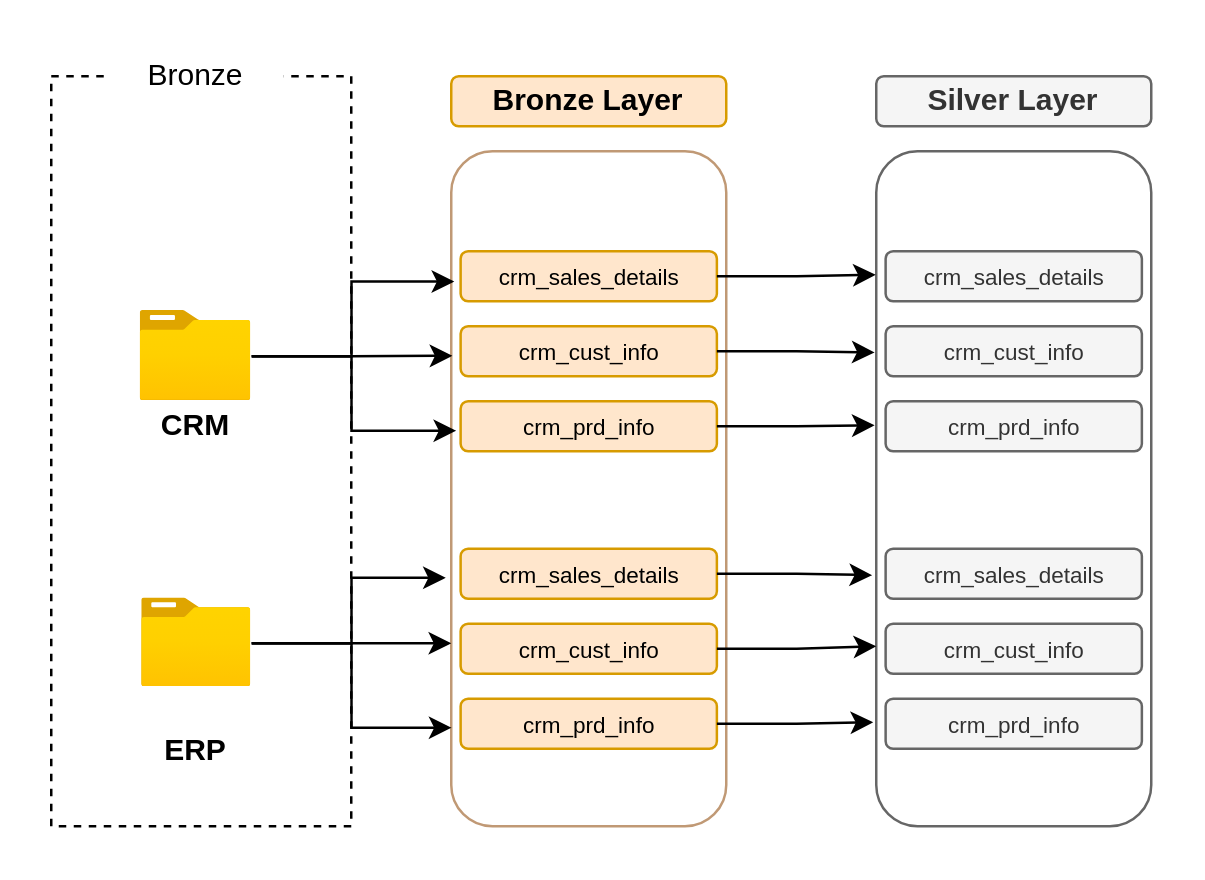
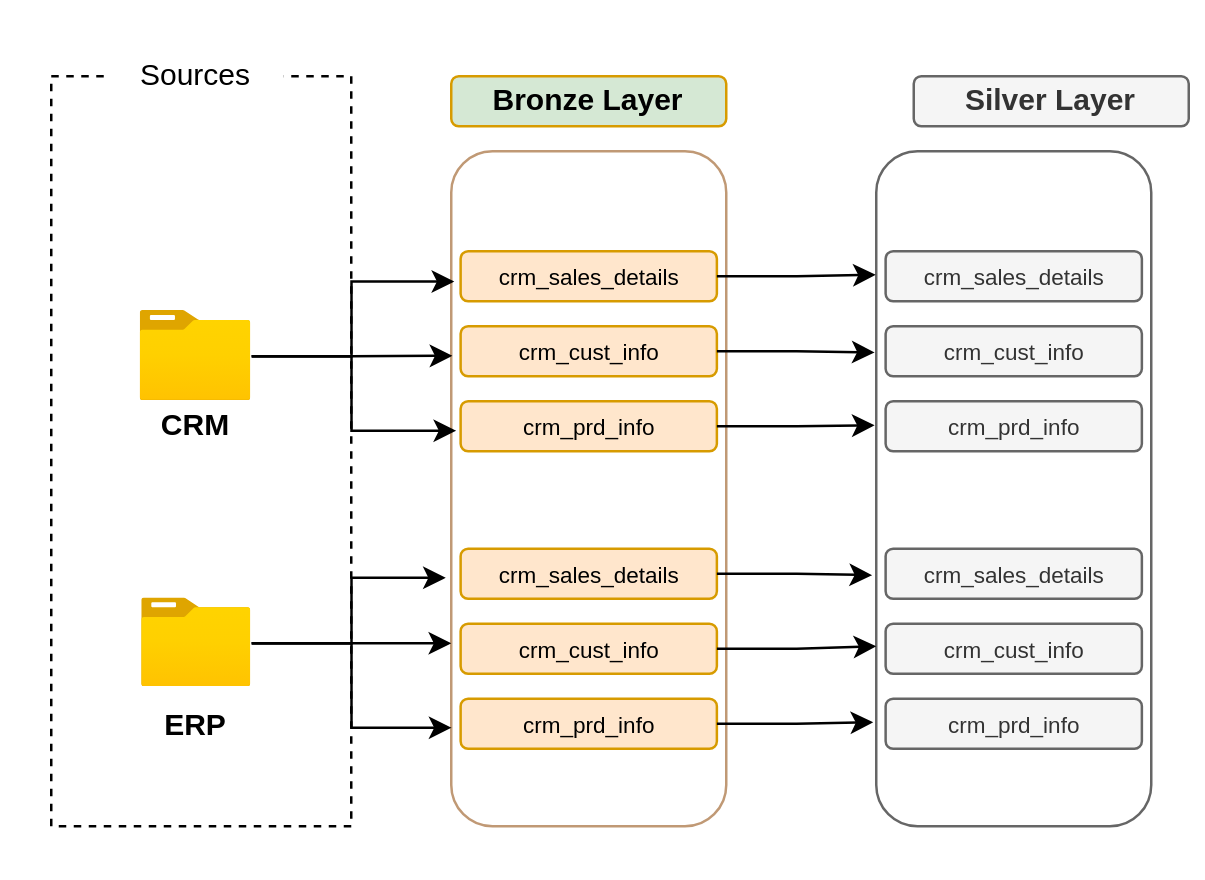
node "Bronze": label "Bronze" -> "Sources"
node "Bronze Layer": fillcolor #ffe6cc -> #d5e8d4
node "Silver Layer": moved (1014, 101) -> (1051, 101)
node "ERP": moved (196, 750) -> (196, 725)
